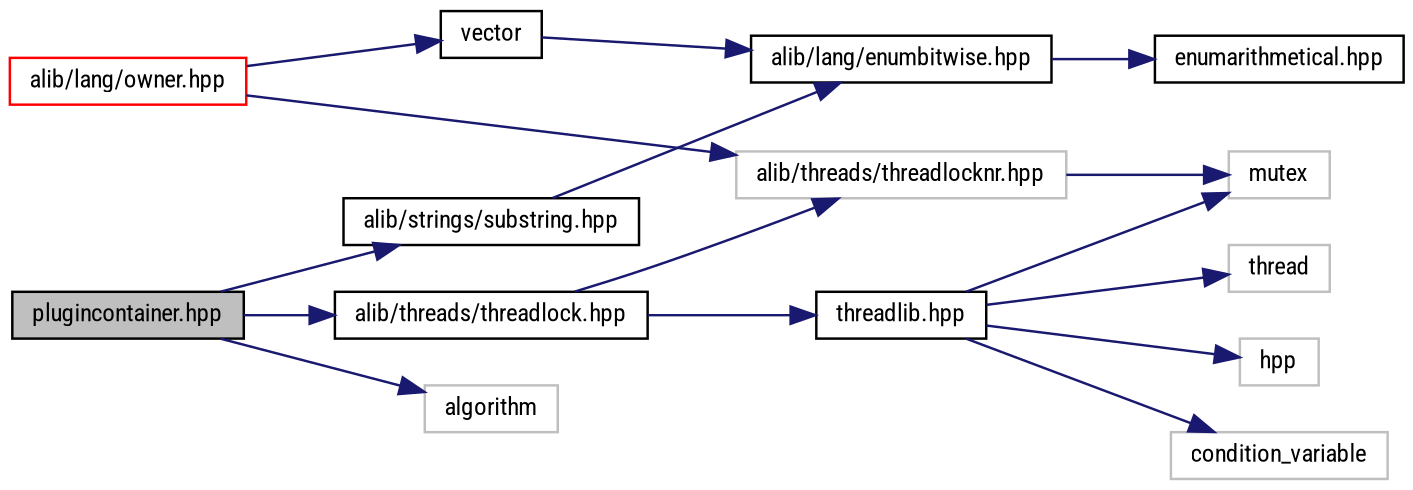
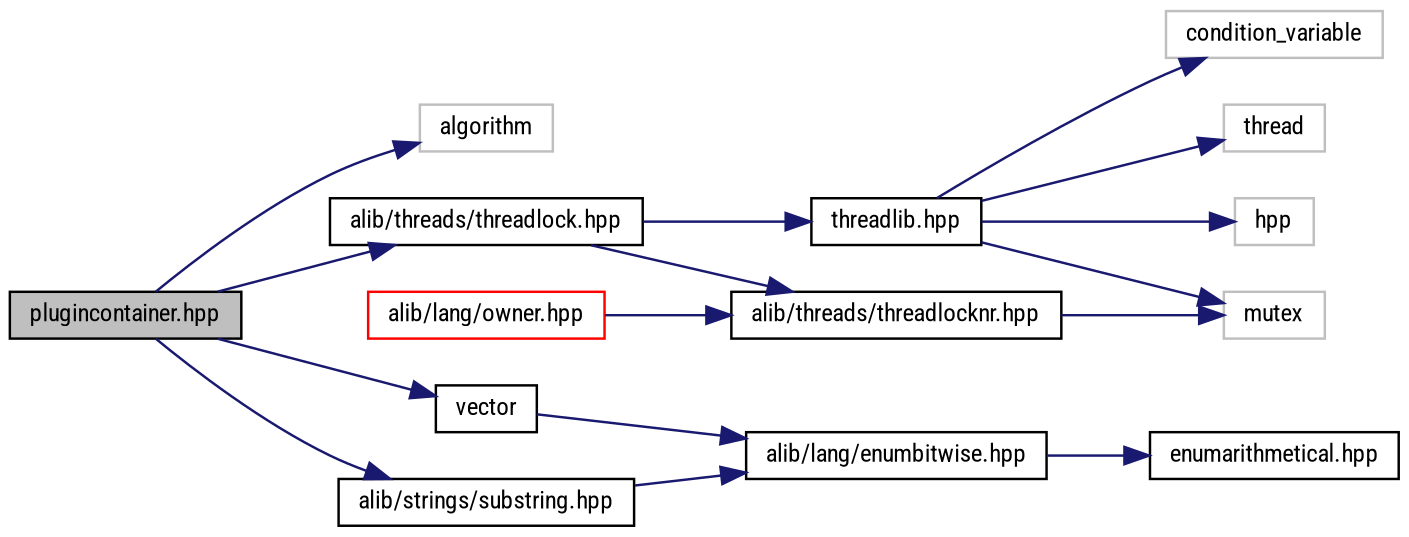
edge "alib/lang/owner.hpp" -> "vector": now "plugincontainer.hpp" -> "vector"
node "alib/threads/threadlocknr.hpp": color grey75 -> black
